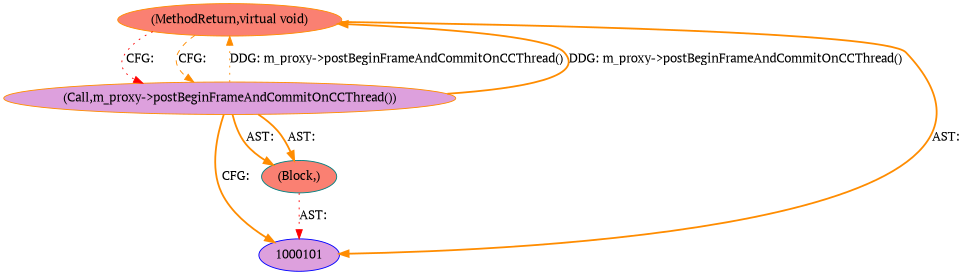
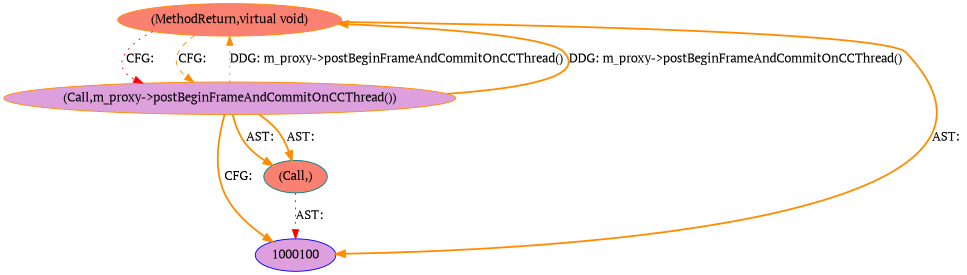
node "(Block,)": label "(Block,)" -> "(Call,)"
node "1000101": label "1000101" -> "1000100"
